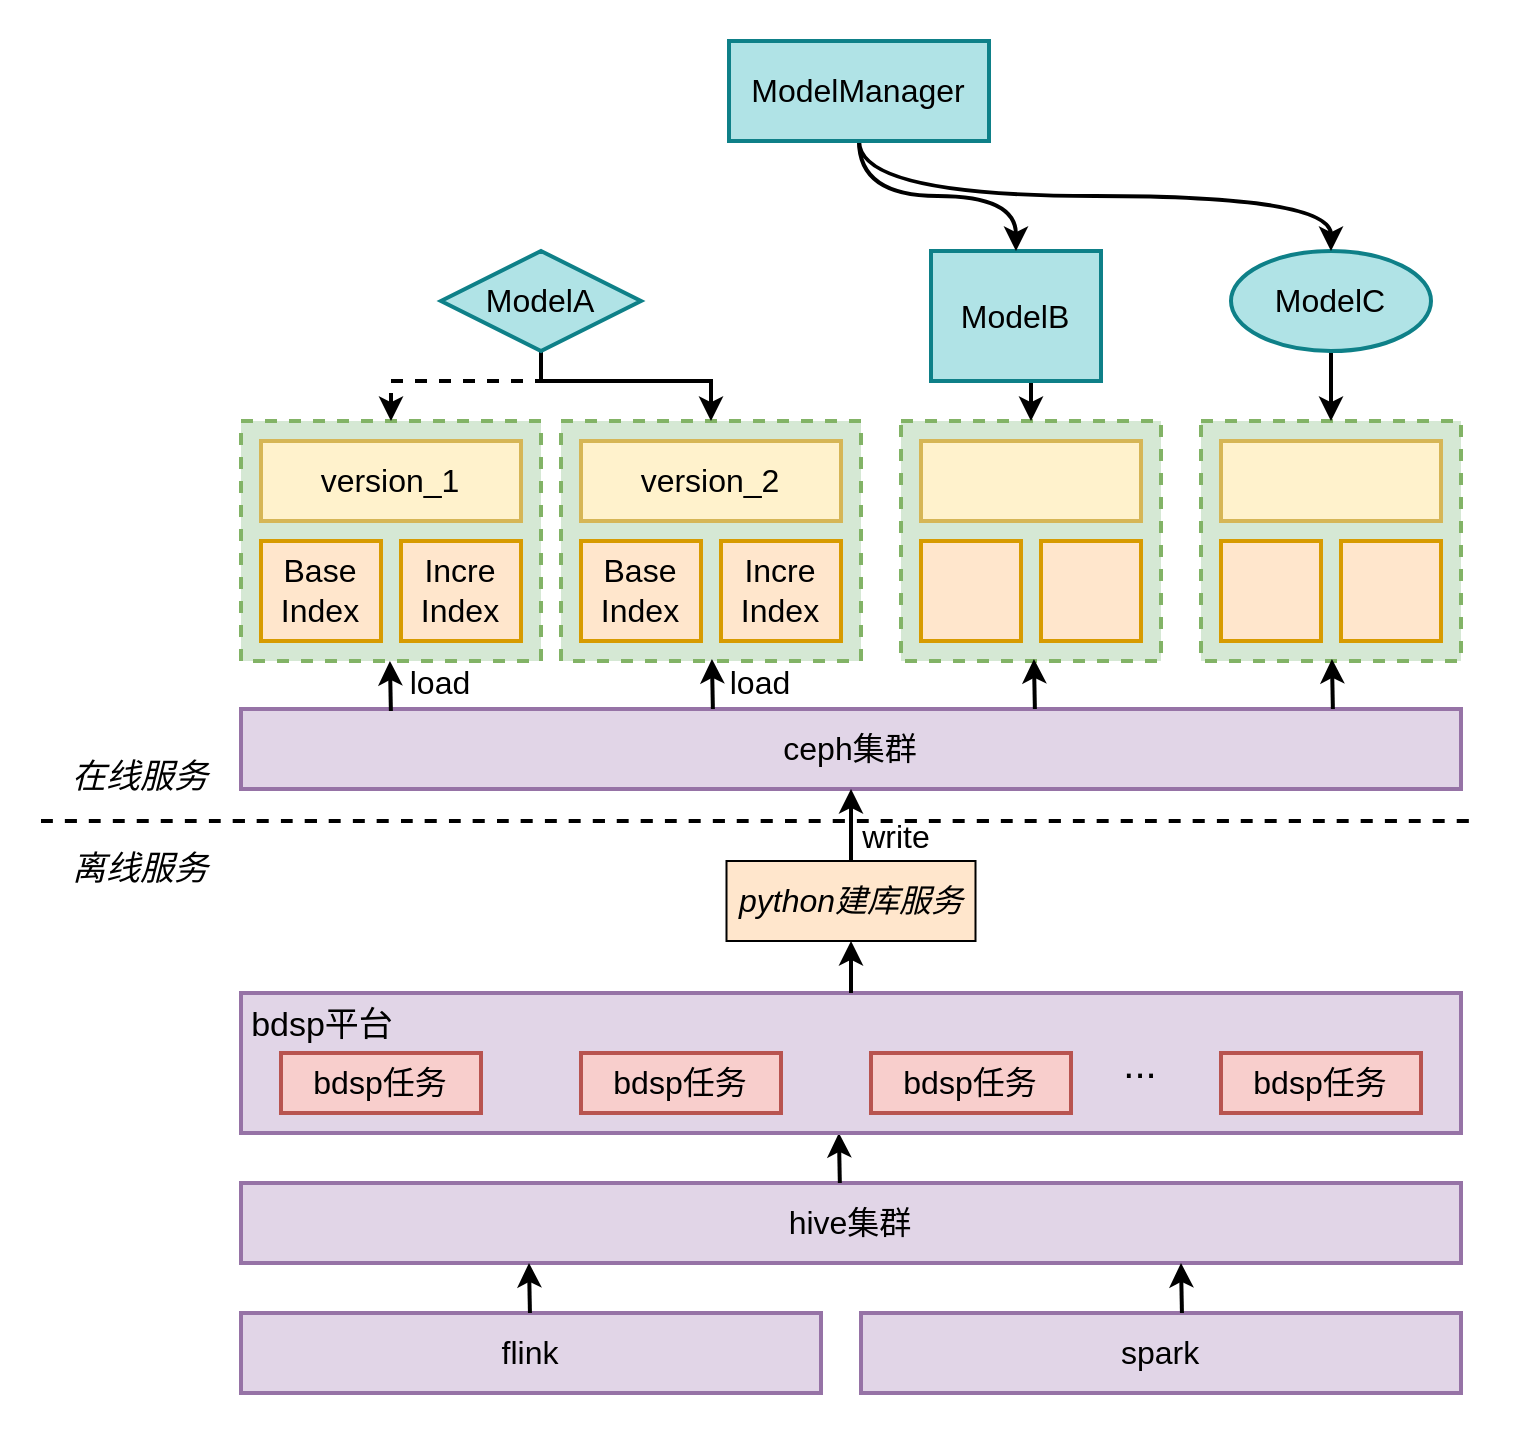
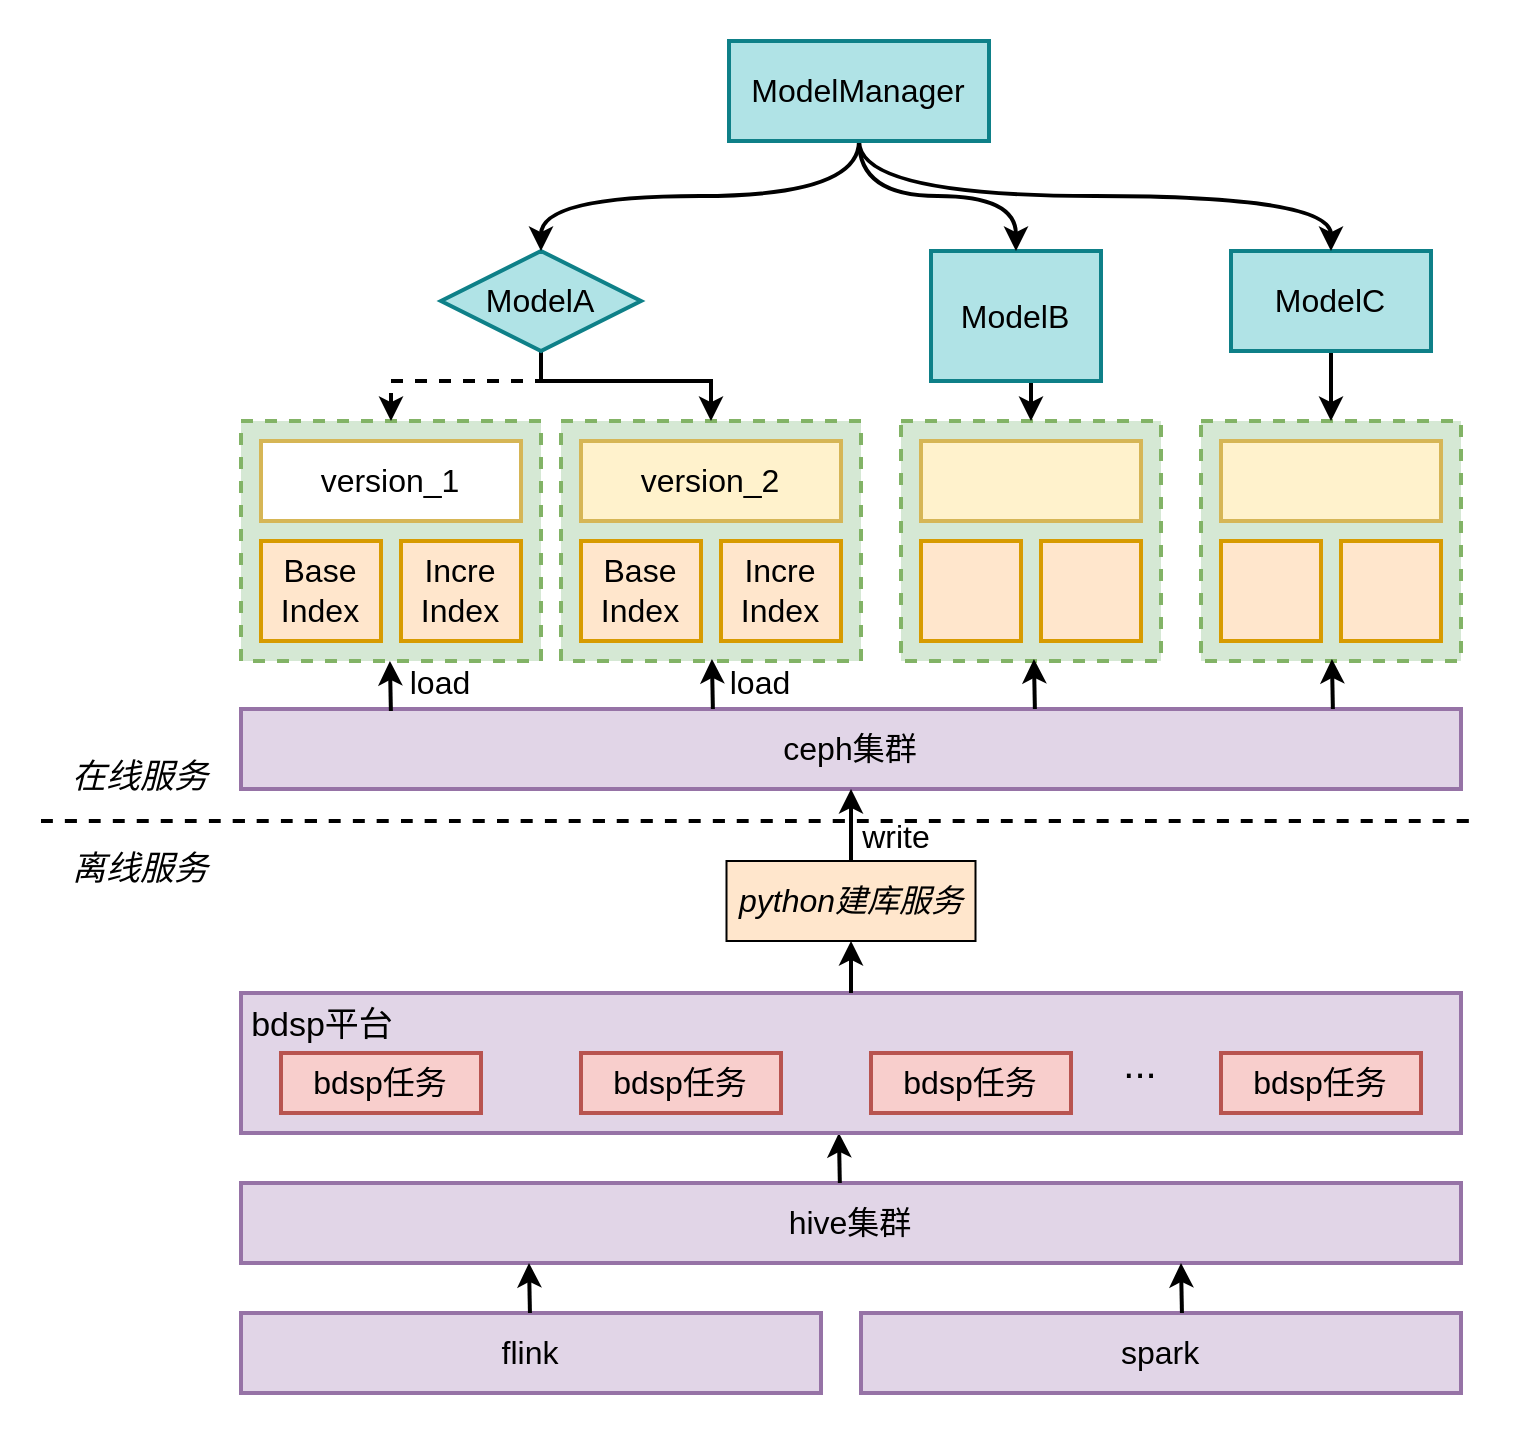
edge "ModelManager" -> "ModelA": added
node "ModelC": shape ellipse -> rectangle
node "version_1": fillcolor #fff2cc -> #ffffff
